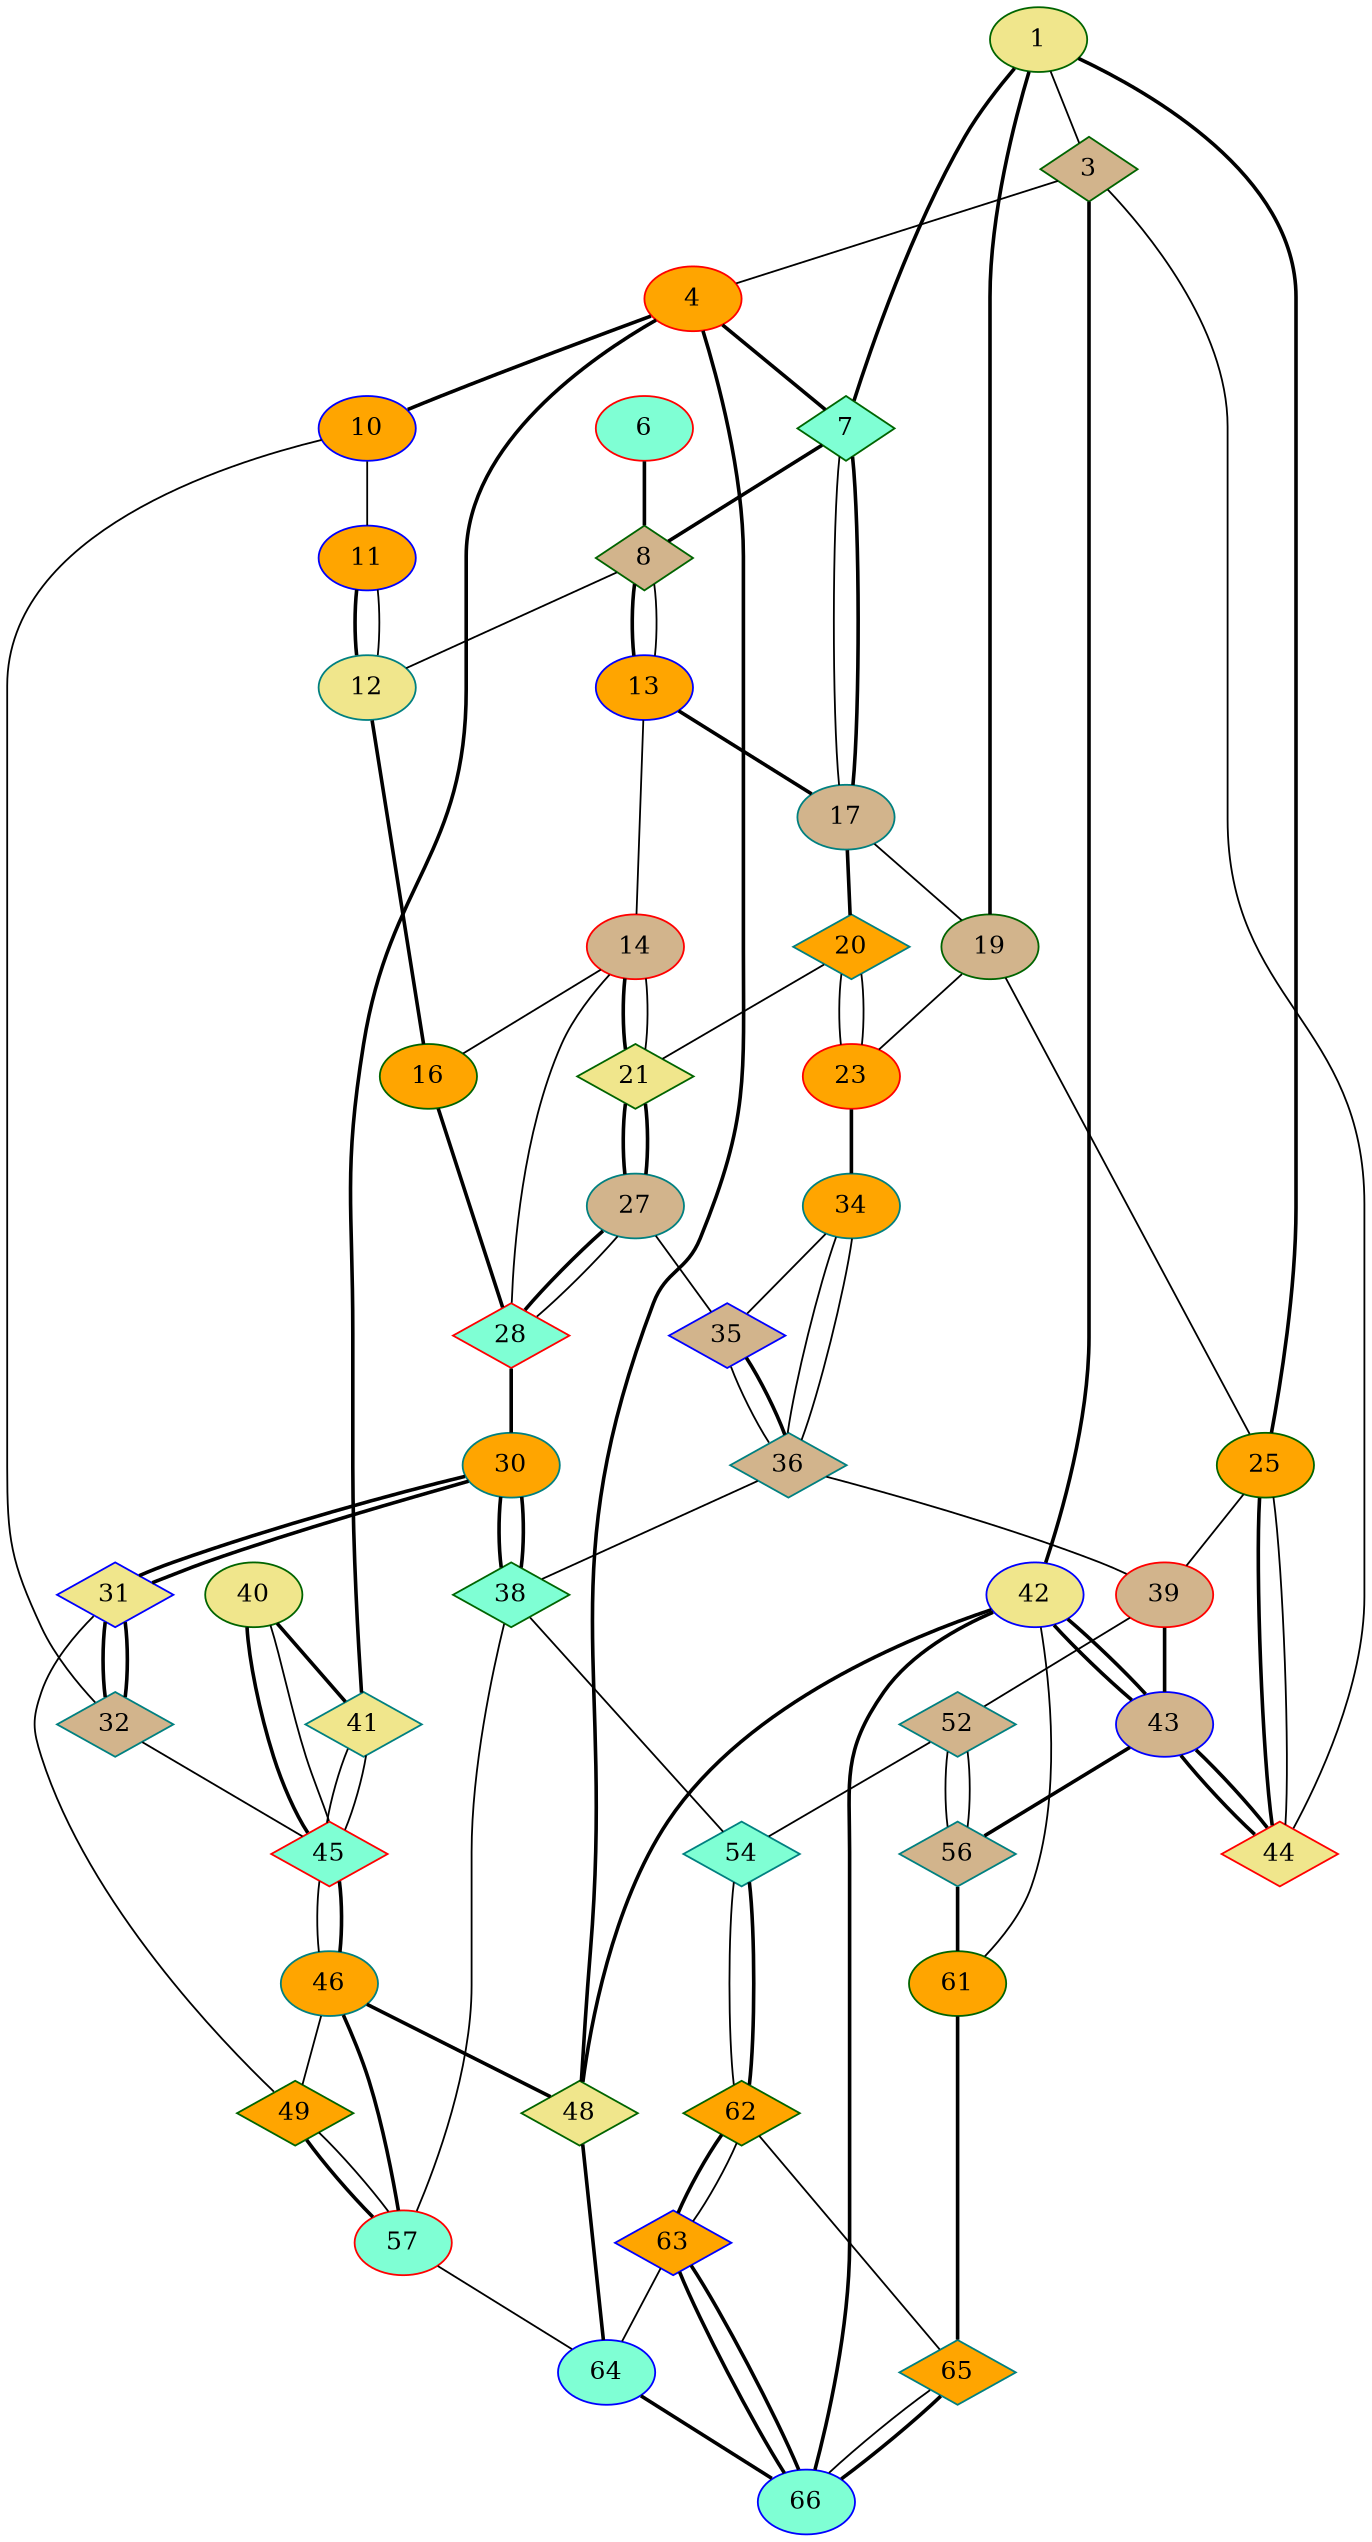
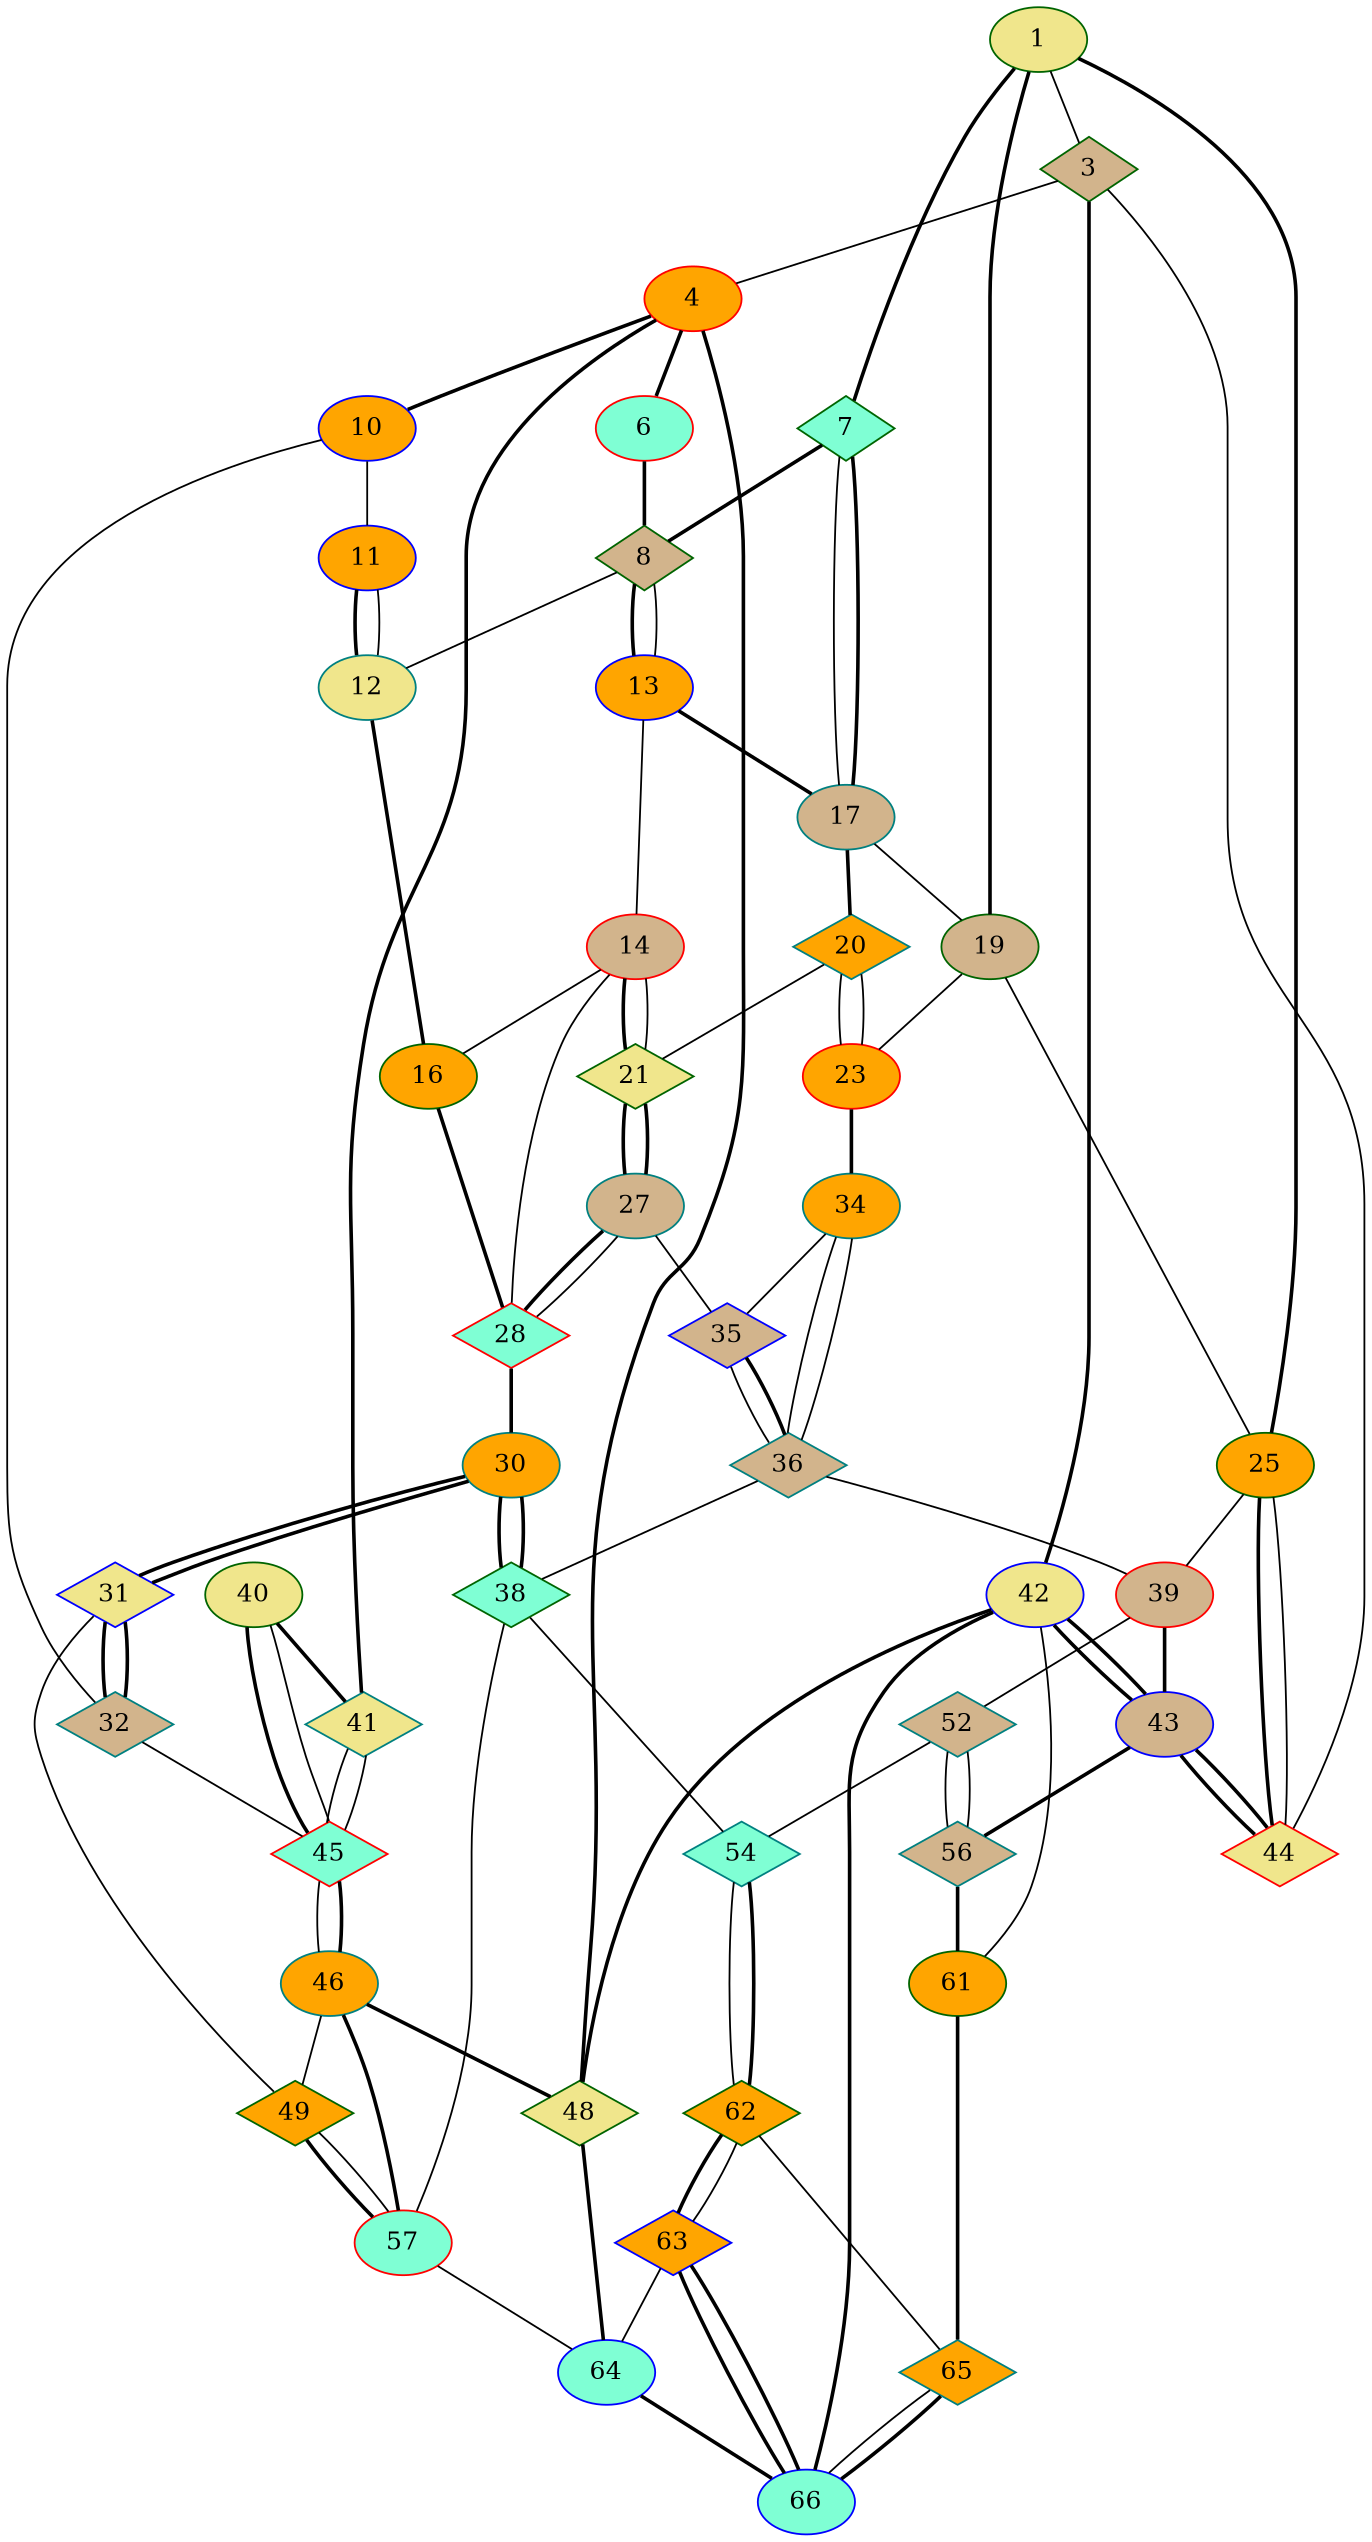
edge "4" -- "7": now "4" -- "6"
